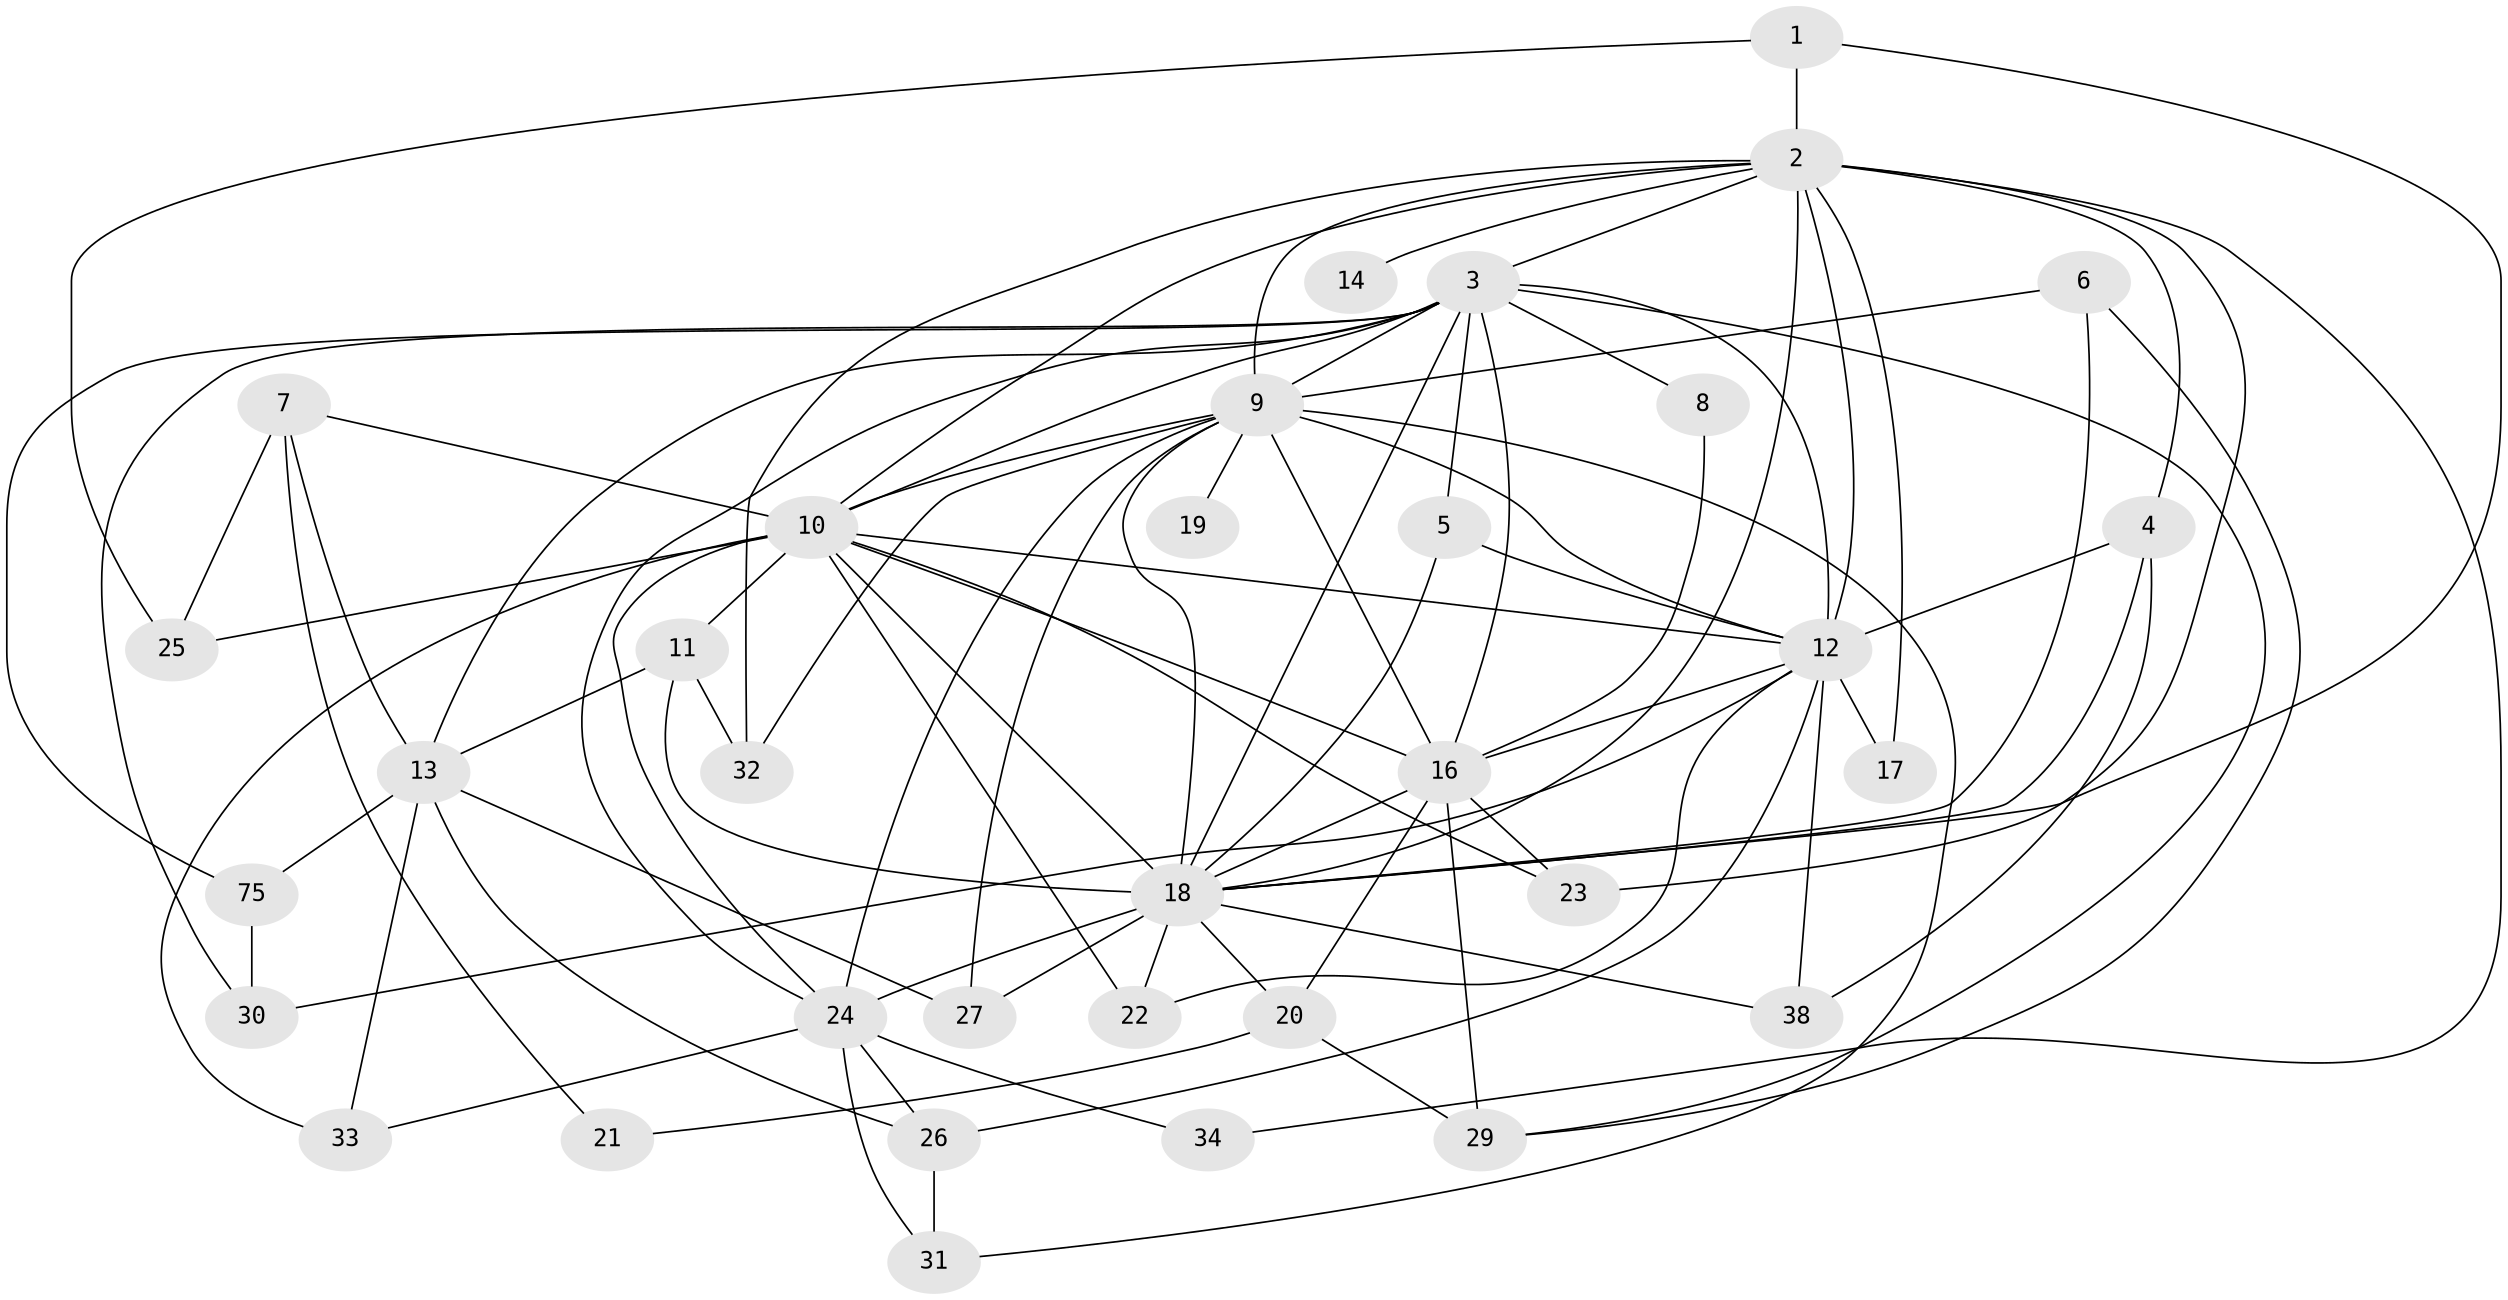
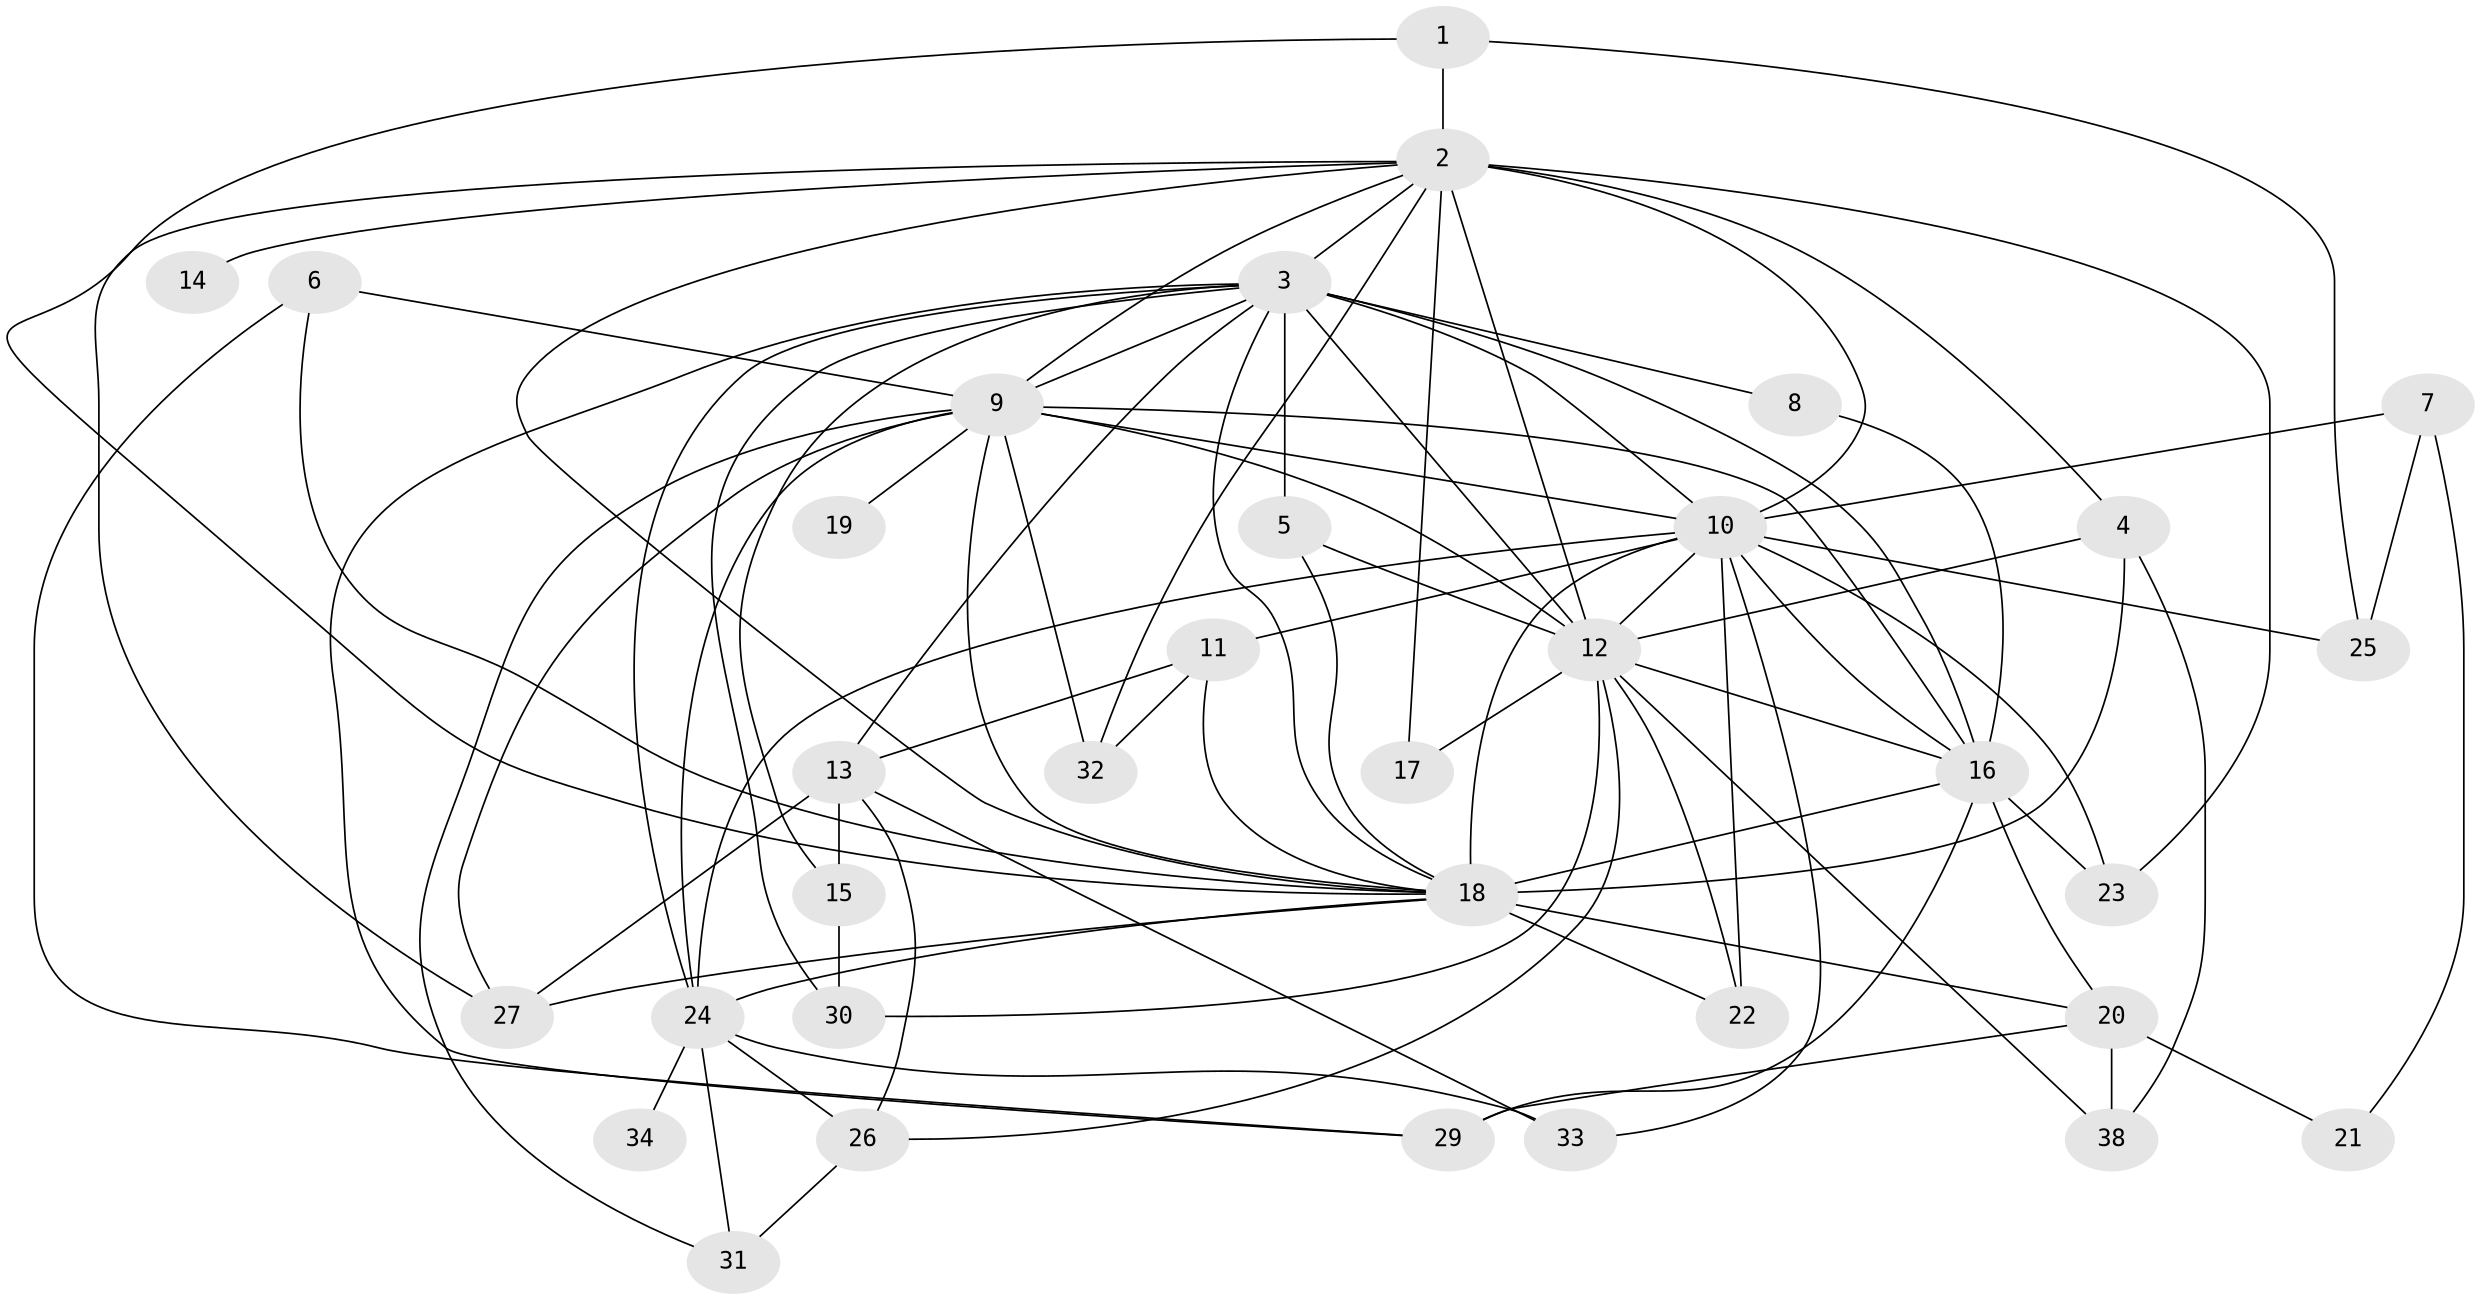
edge "7" -- "13": removed
node "75": label "75" -> "15"
edge "18" -- "38": now "20" -- "38"
edge "2" -- "34": now "2" -- "27"
